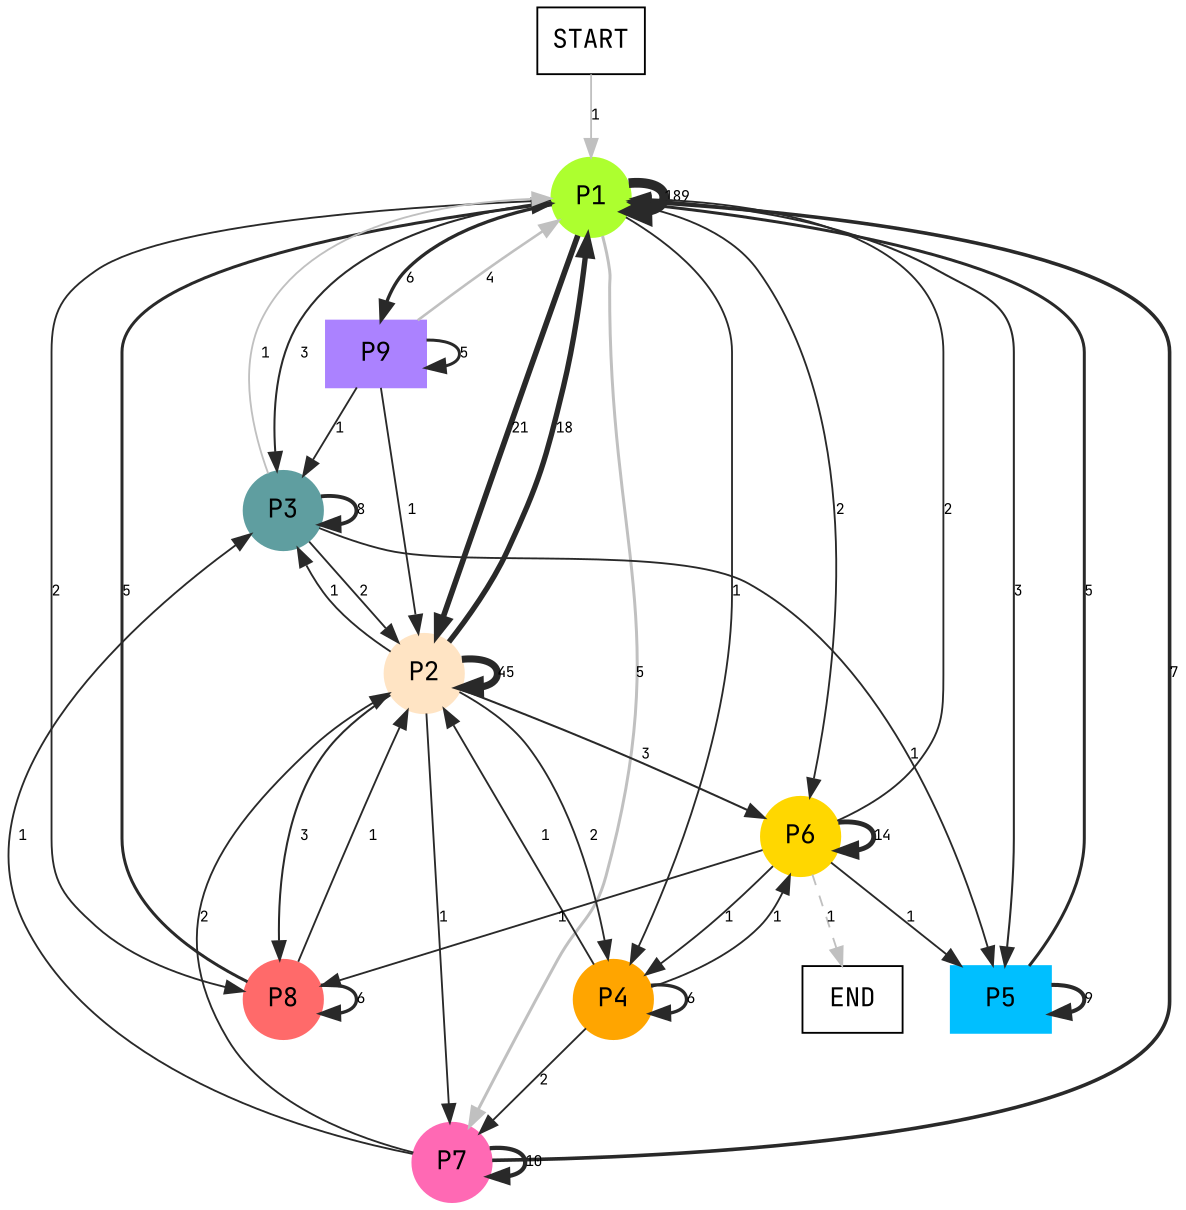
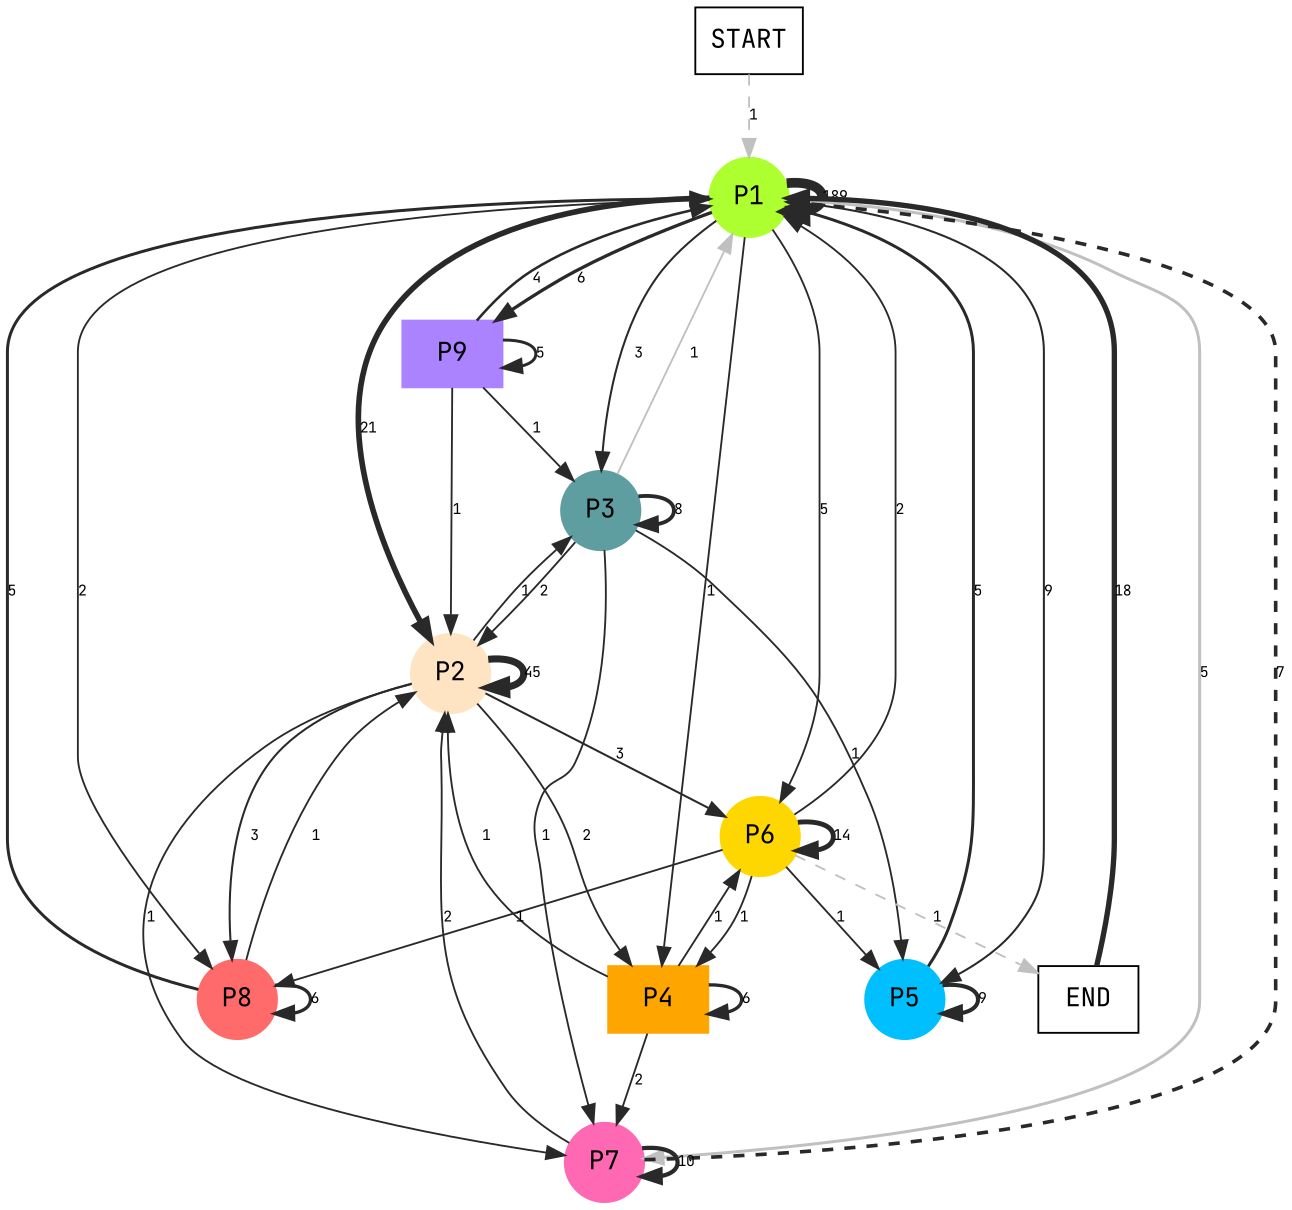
edge "START" -> "P1": style solid -> dashed
edge "P9" -> "P1": color grey -> grey16
edge "P2" -> "P1": now "END" -> "P1"
edge "P1" -> "P6": label "2" -> "5"
edge "P1" -> "P5": label "3" -> "9"
edge "P7" -> "P1": style solid -> dashed
edge "P7" -> "P3": reversed
node "P4": shape circle -> box
node "P5": shape box -> circle
